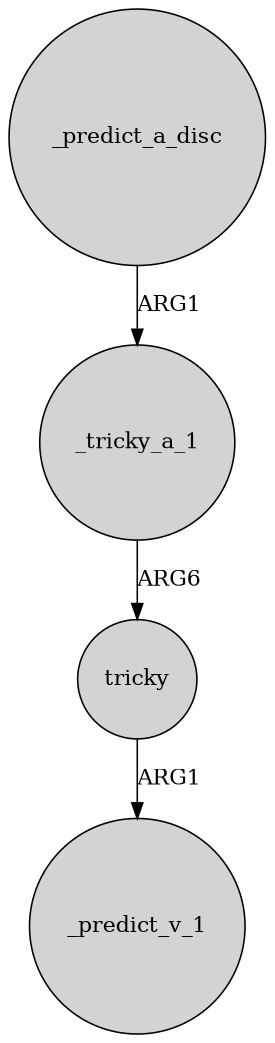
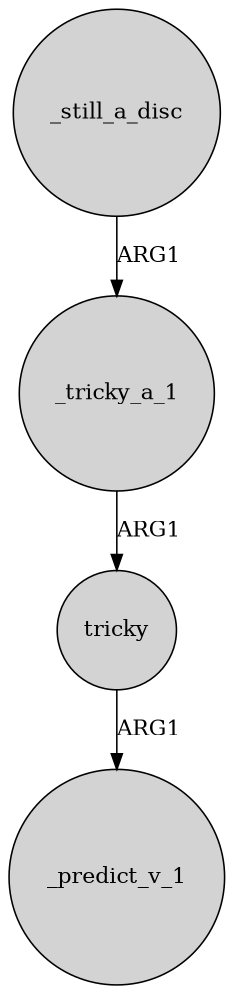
node "_predict_a_disc": label "_predict_a_disc" -> "_still_a_disc"
edge "_tricky_a_1" -> "tricky": label "ARG6" -> "ARG1"
